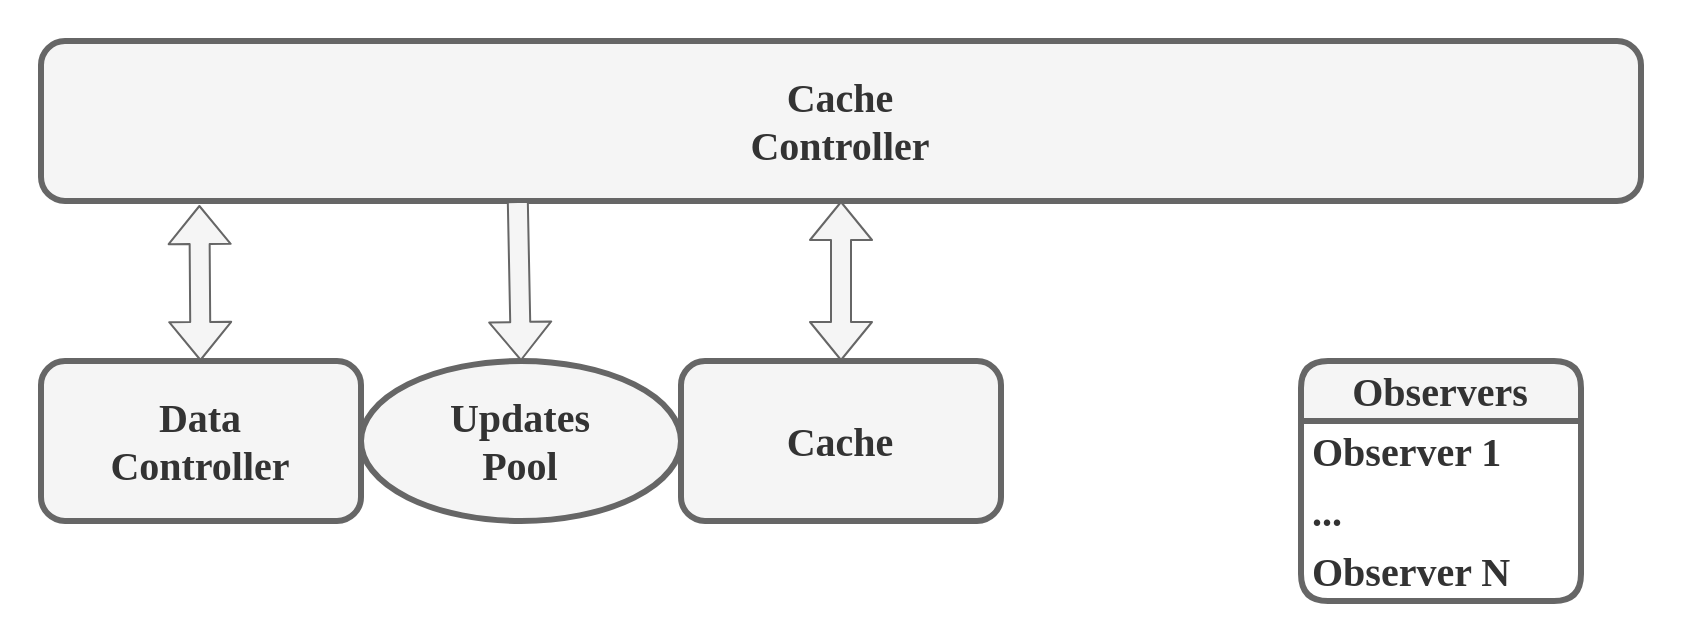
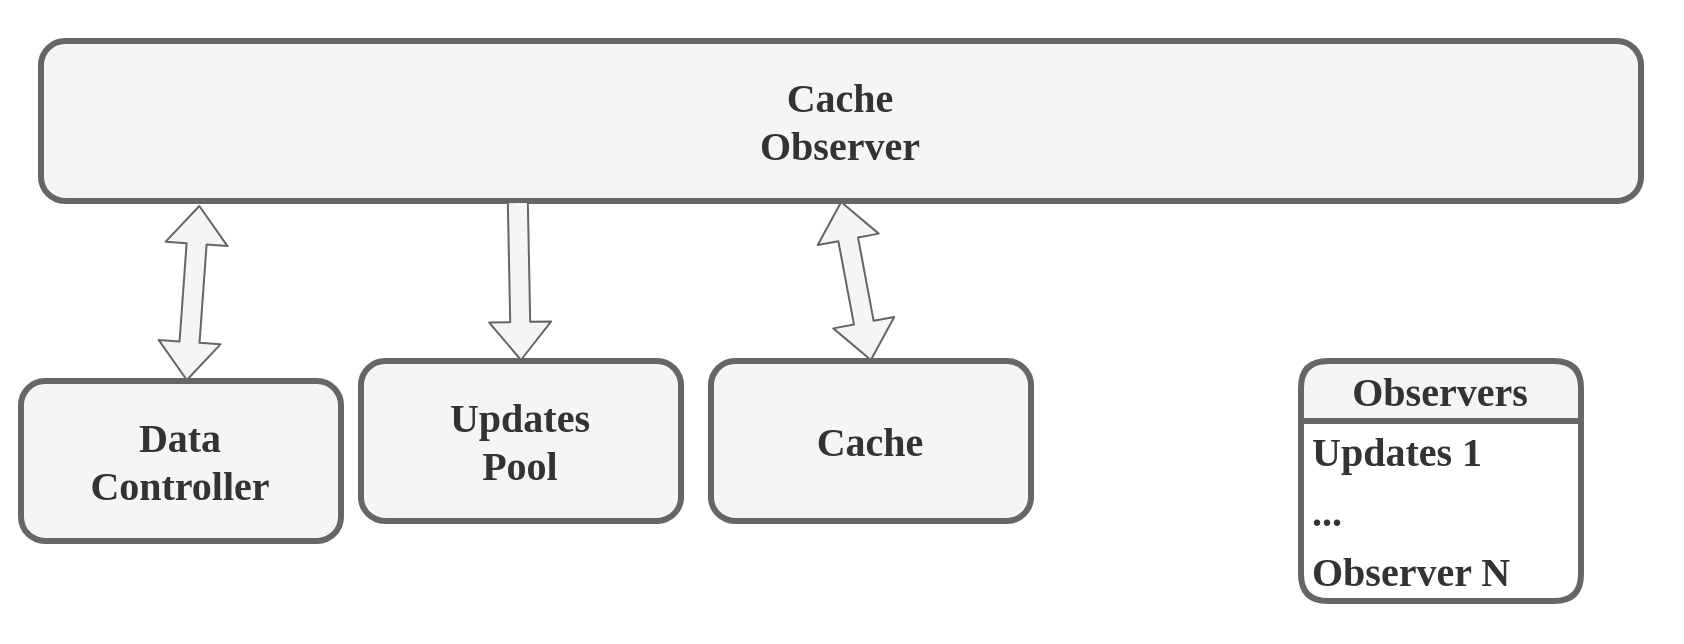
node "Cache Controller": label "Cache Controller" -> "Cache Observer"
node "Data Controller": moved (201, 441) -> (181, 461)
node "Updates Pool": shape ellipse -> rounded rectangle
node "Cache": moved (841, 441) -> (871, 441)
node "Observer 1": label "Observer 1" -> "Updates 1"
